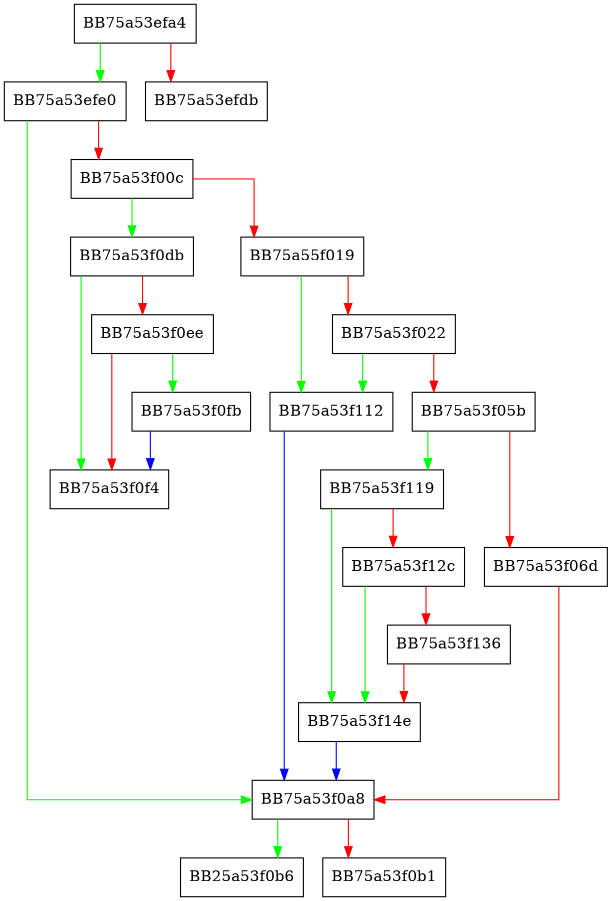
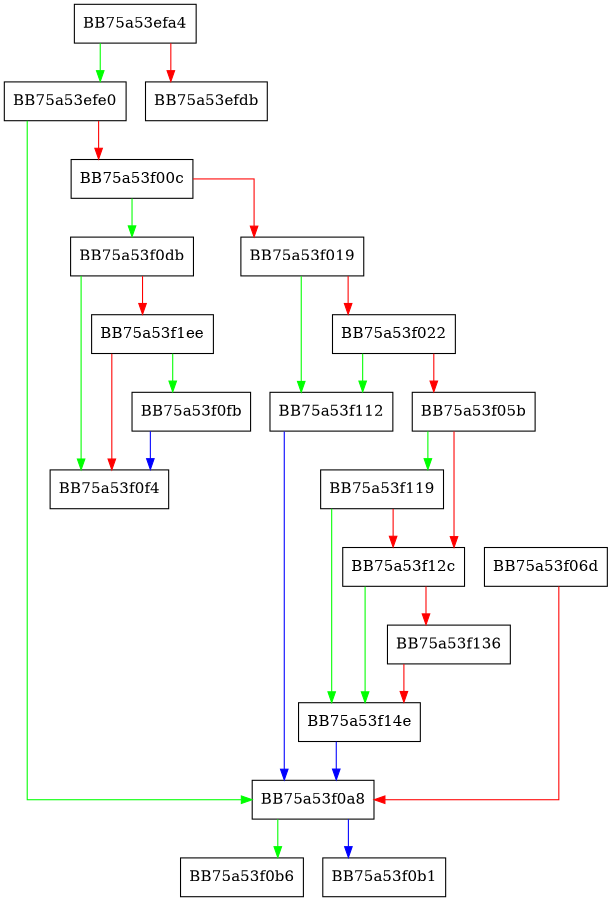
node "BB75a55f019": label "BB75a55f019" -> "BB75a53f019"
node "BB75a53f0ee": label "BB75a53f0ee" -> "BB75a53f1ee"
edge "BB75a53f05b" -> "BB75a53f06d": now "BB75a53f05b" -> "BB75a53f12c"
edge "BB75a53f0a8" -> "BB75a53f0b1": color red -> blue
node "BB25a53f0b6": label "BB25a53f0b6" -> "BB75a53f0b6"
